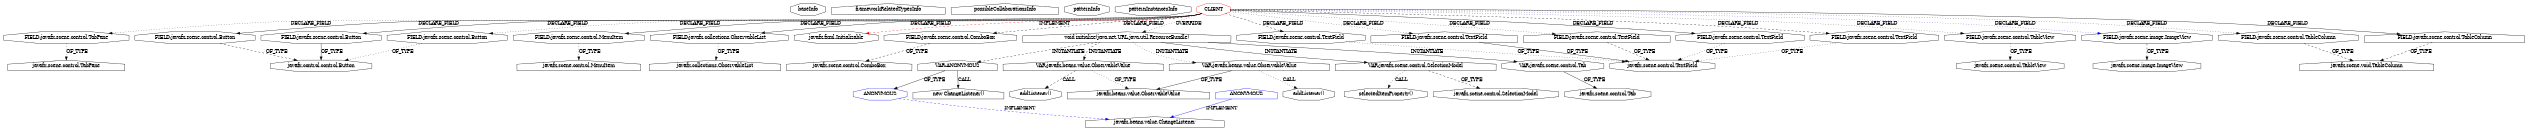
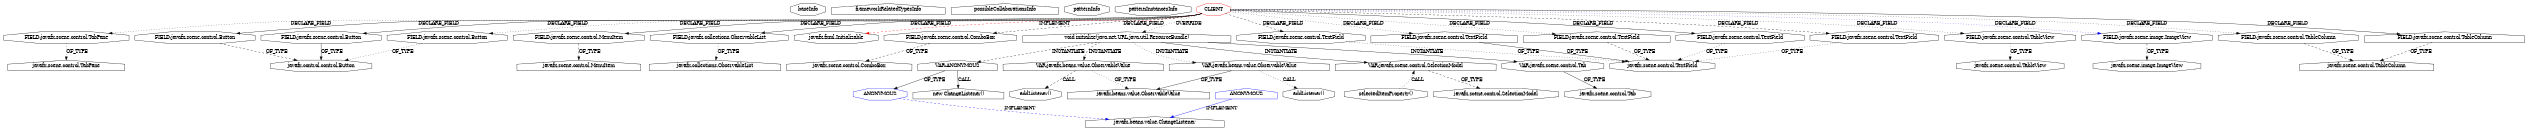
edge "FIELD:javafx.scene.control.MenuItem" -> "javafx.scene.control.MenuItem": style dotted -> dashed
node "javafx.scene.void.TableColumn": label "javafx.scene.void.TableColumn" -> "javafx.scene.control.TableColumn"
edge "VAR:javafx.scene.control.SelectionModel" -> "selectedItemProperty()": reversed
